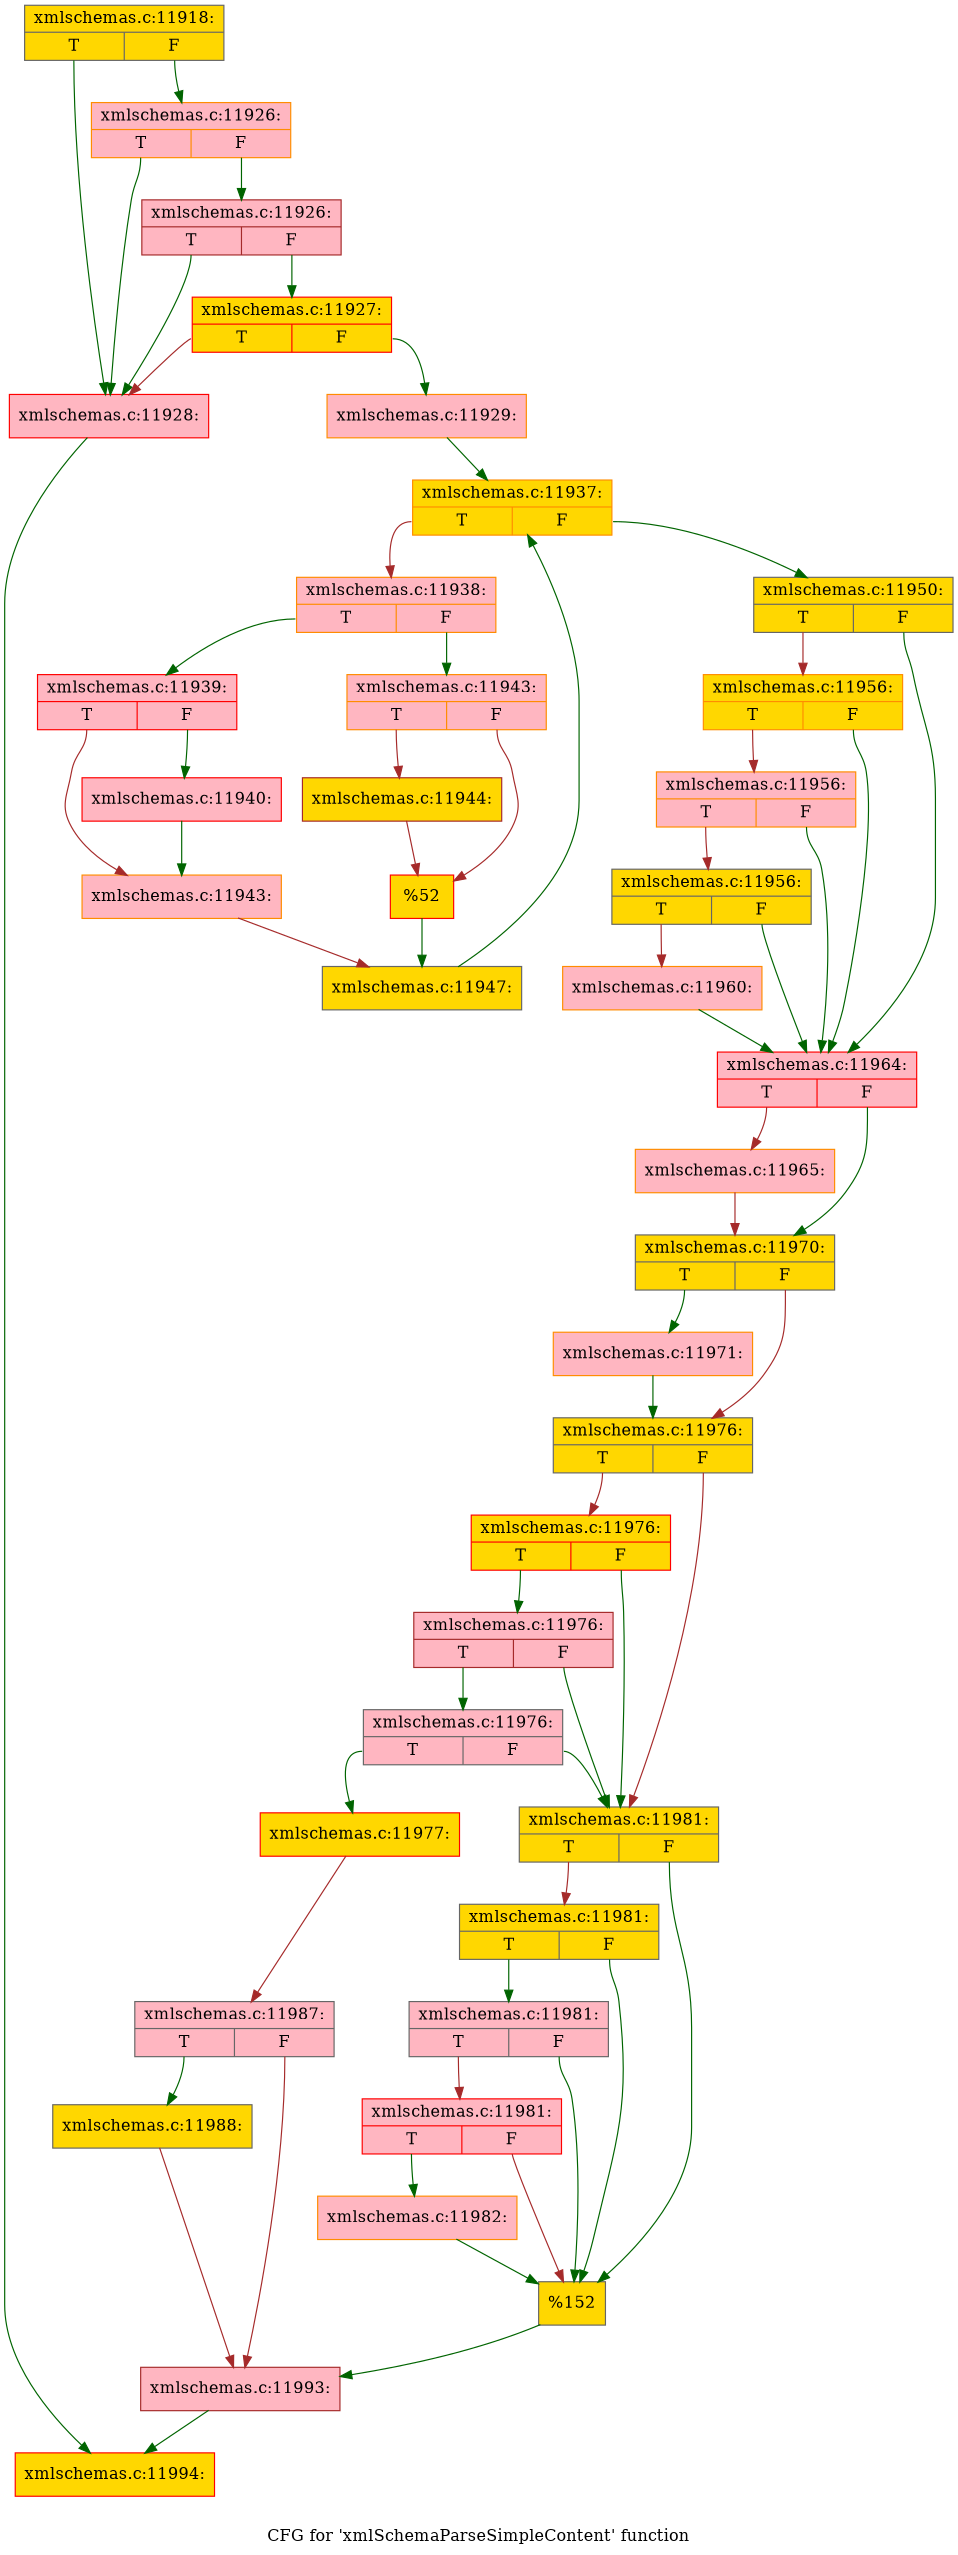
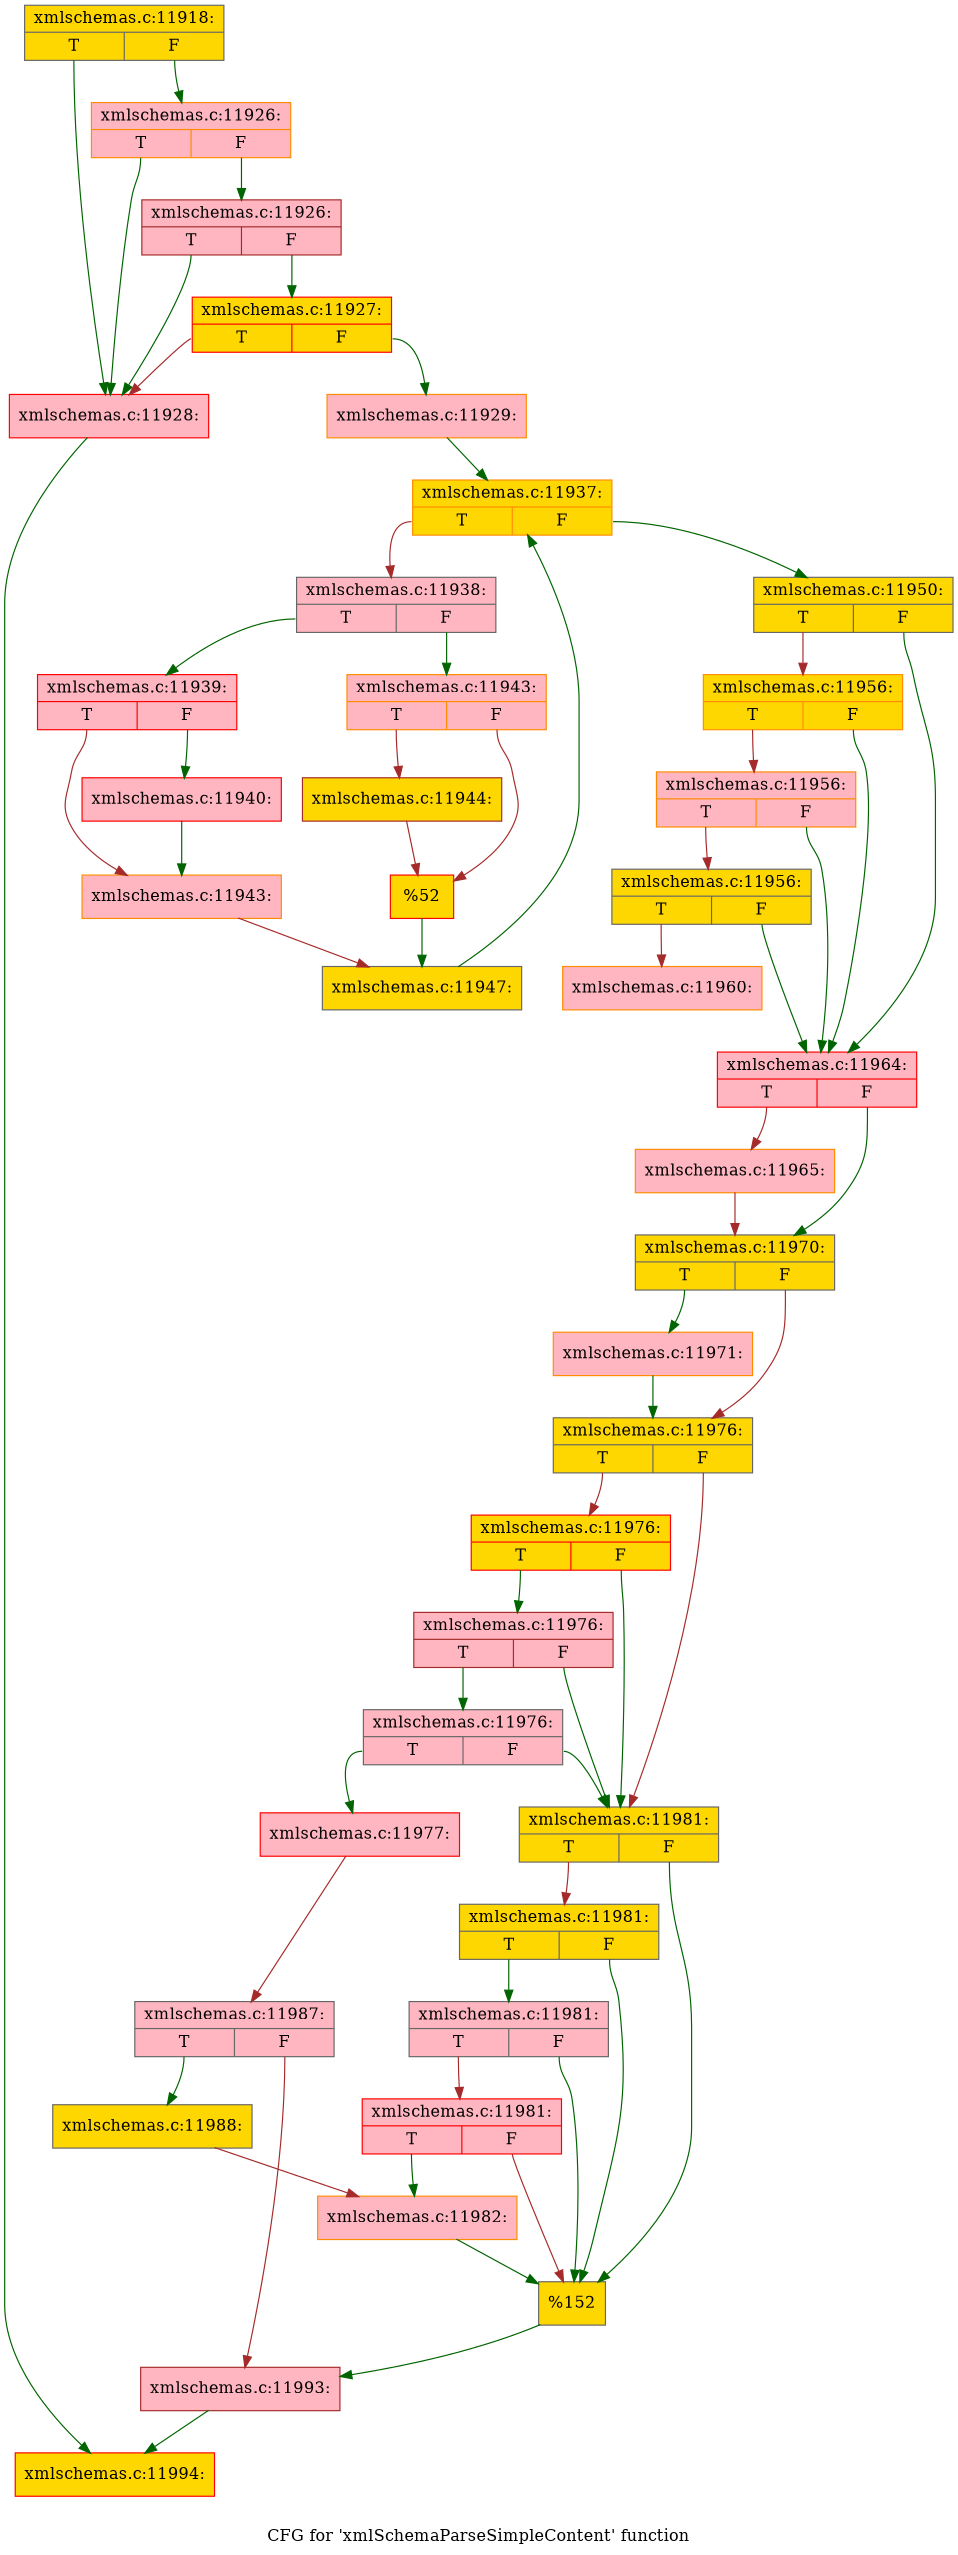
node "xmlschemas.c:11938:": color darkorange -> gray40
edge "xmlschemas.c:11960:" -> "xmlschemas.c:11964:": removed
node "xmlschemas.c:11977:": fillcolor gold -> lightpink
edge "xmlschemas.c:11988:" -> "xmlschemas.c:11993:": now "xmlschemas.c:11988:" -> "xmlschemas.c:11982:"
